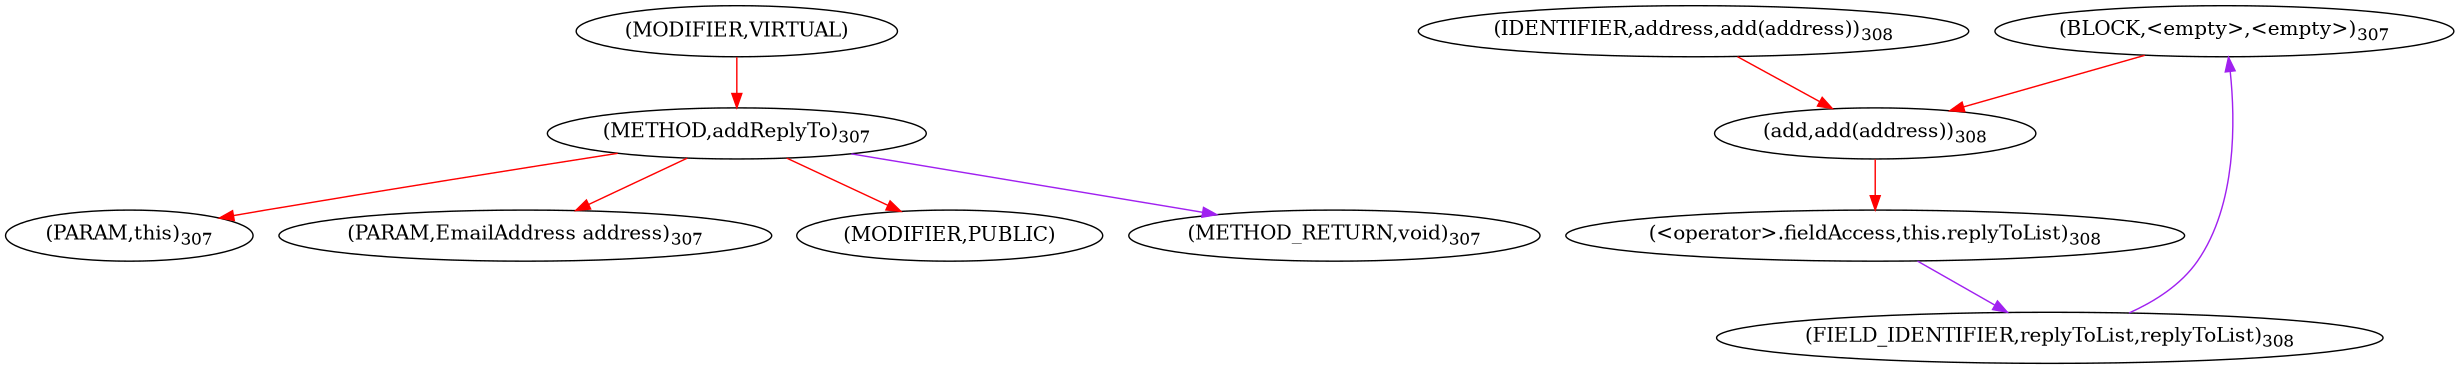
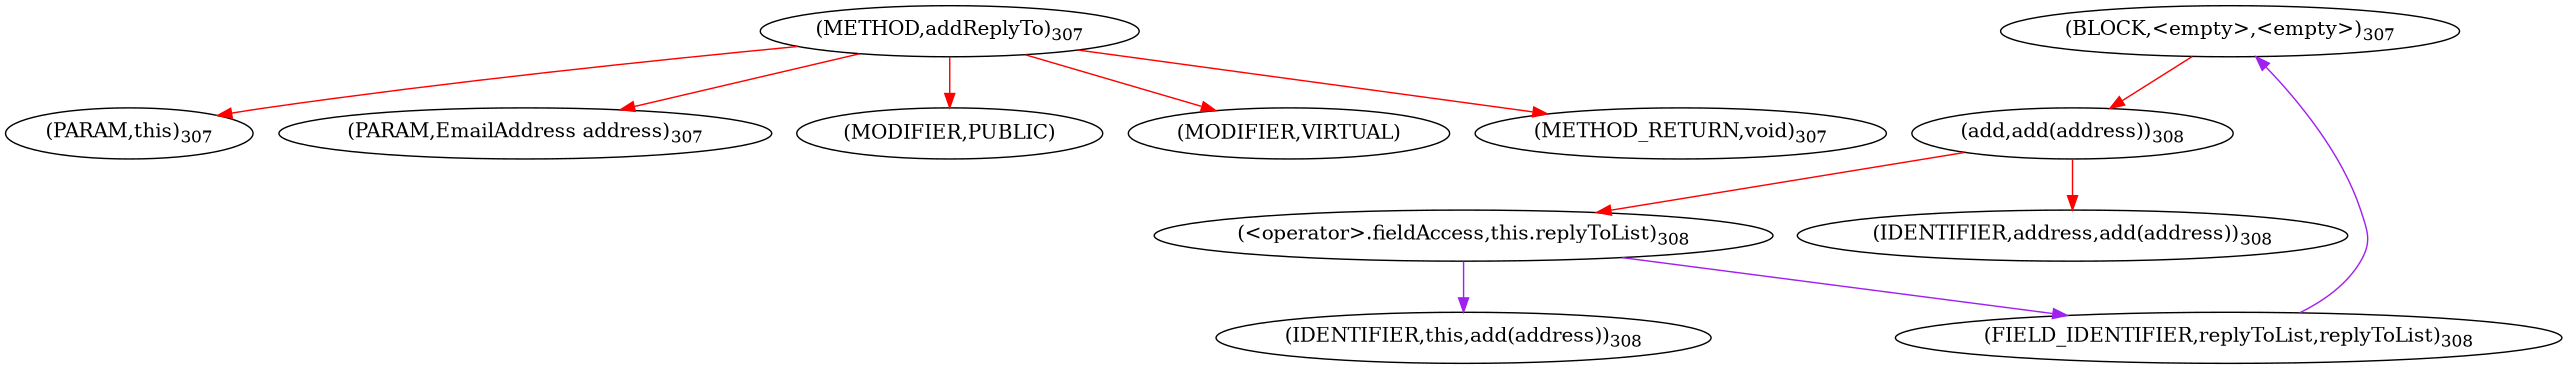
edge "(MODIFIER,VIRTUAL)" -> "(METHOD,addReplyTo)": reversed
edge "(IDENTIFIER,address,add(address))" -> "(add,add(address))": reversed
edge "(METHOD,addReplyTo)" -> "(METHOD_RETURN,void)": color purple -> red
node "(IDENTIFIER,this,add(address))": added
